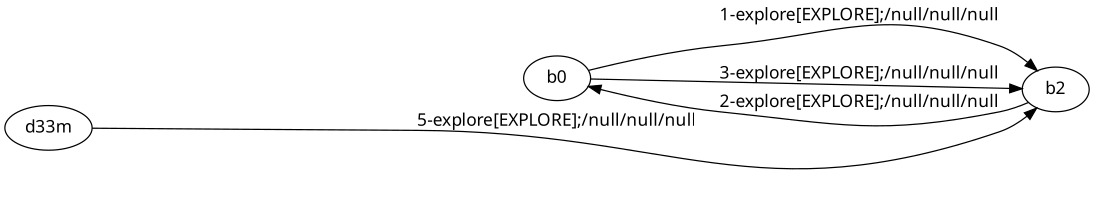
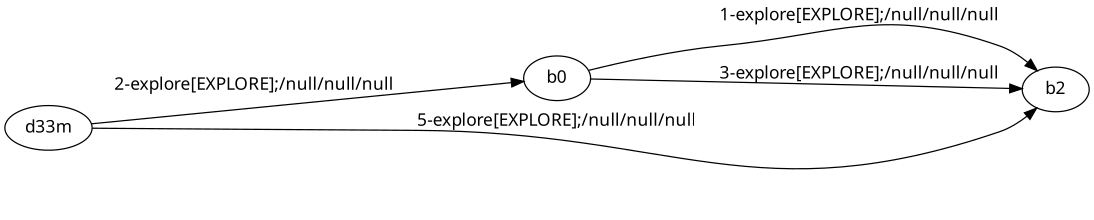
edge "b2" -> "b0": now "d33m" -> "b0"
